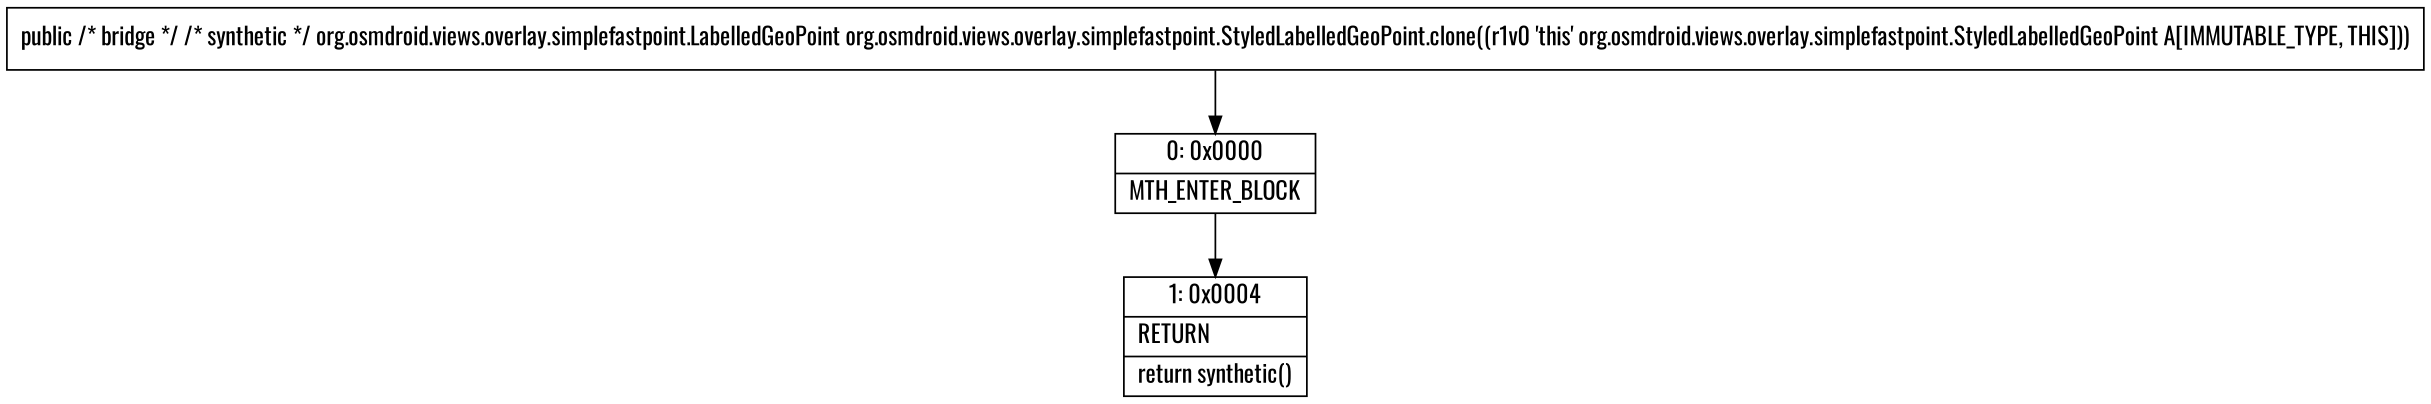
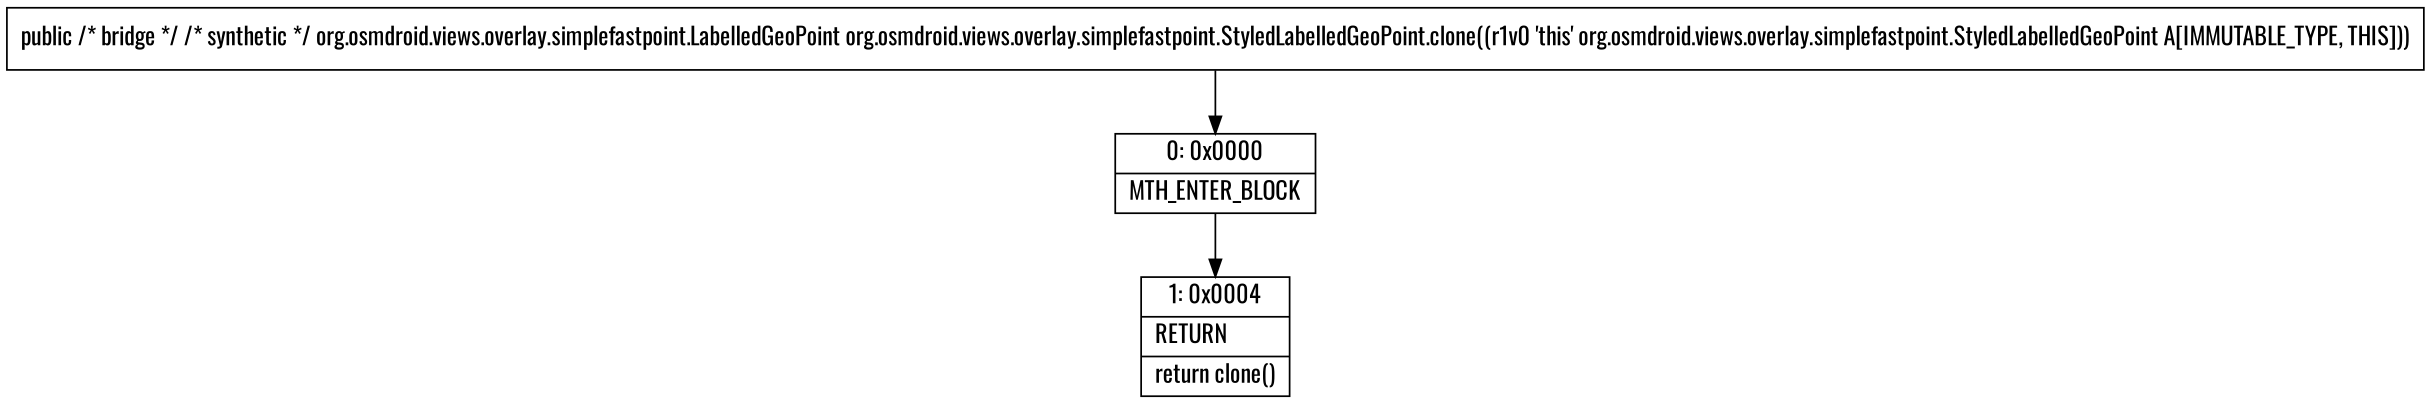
node "1: 0x0004": text "return synthetic()" -> "return clone()"
